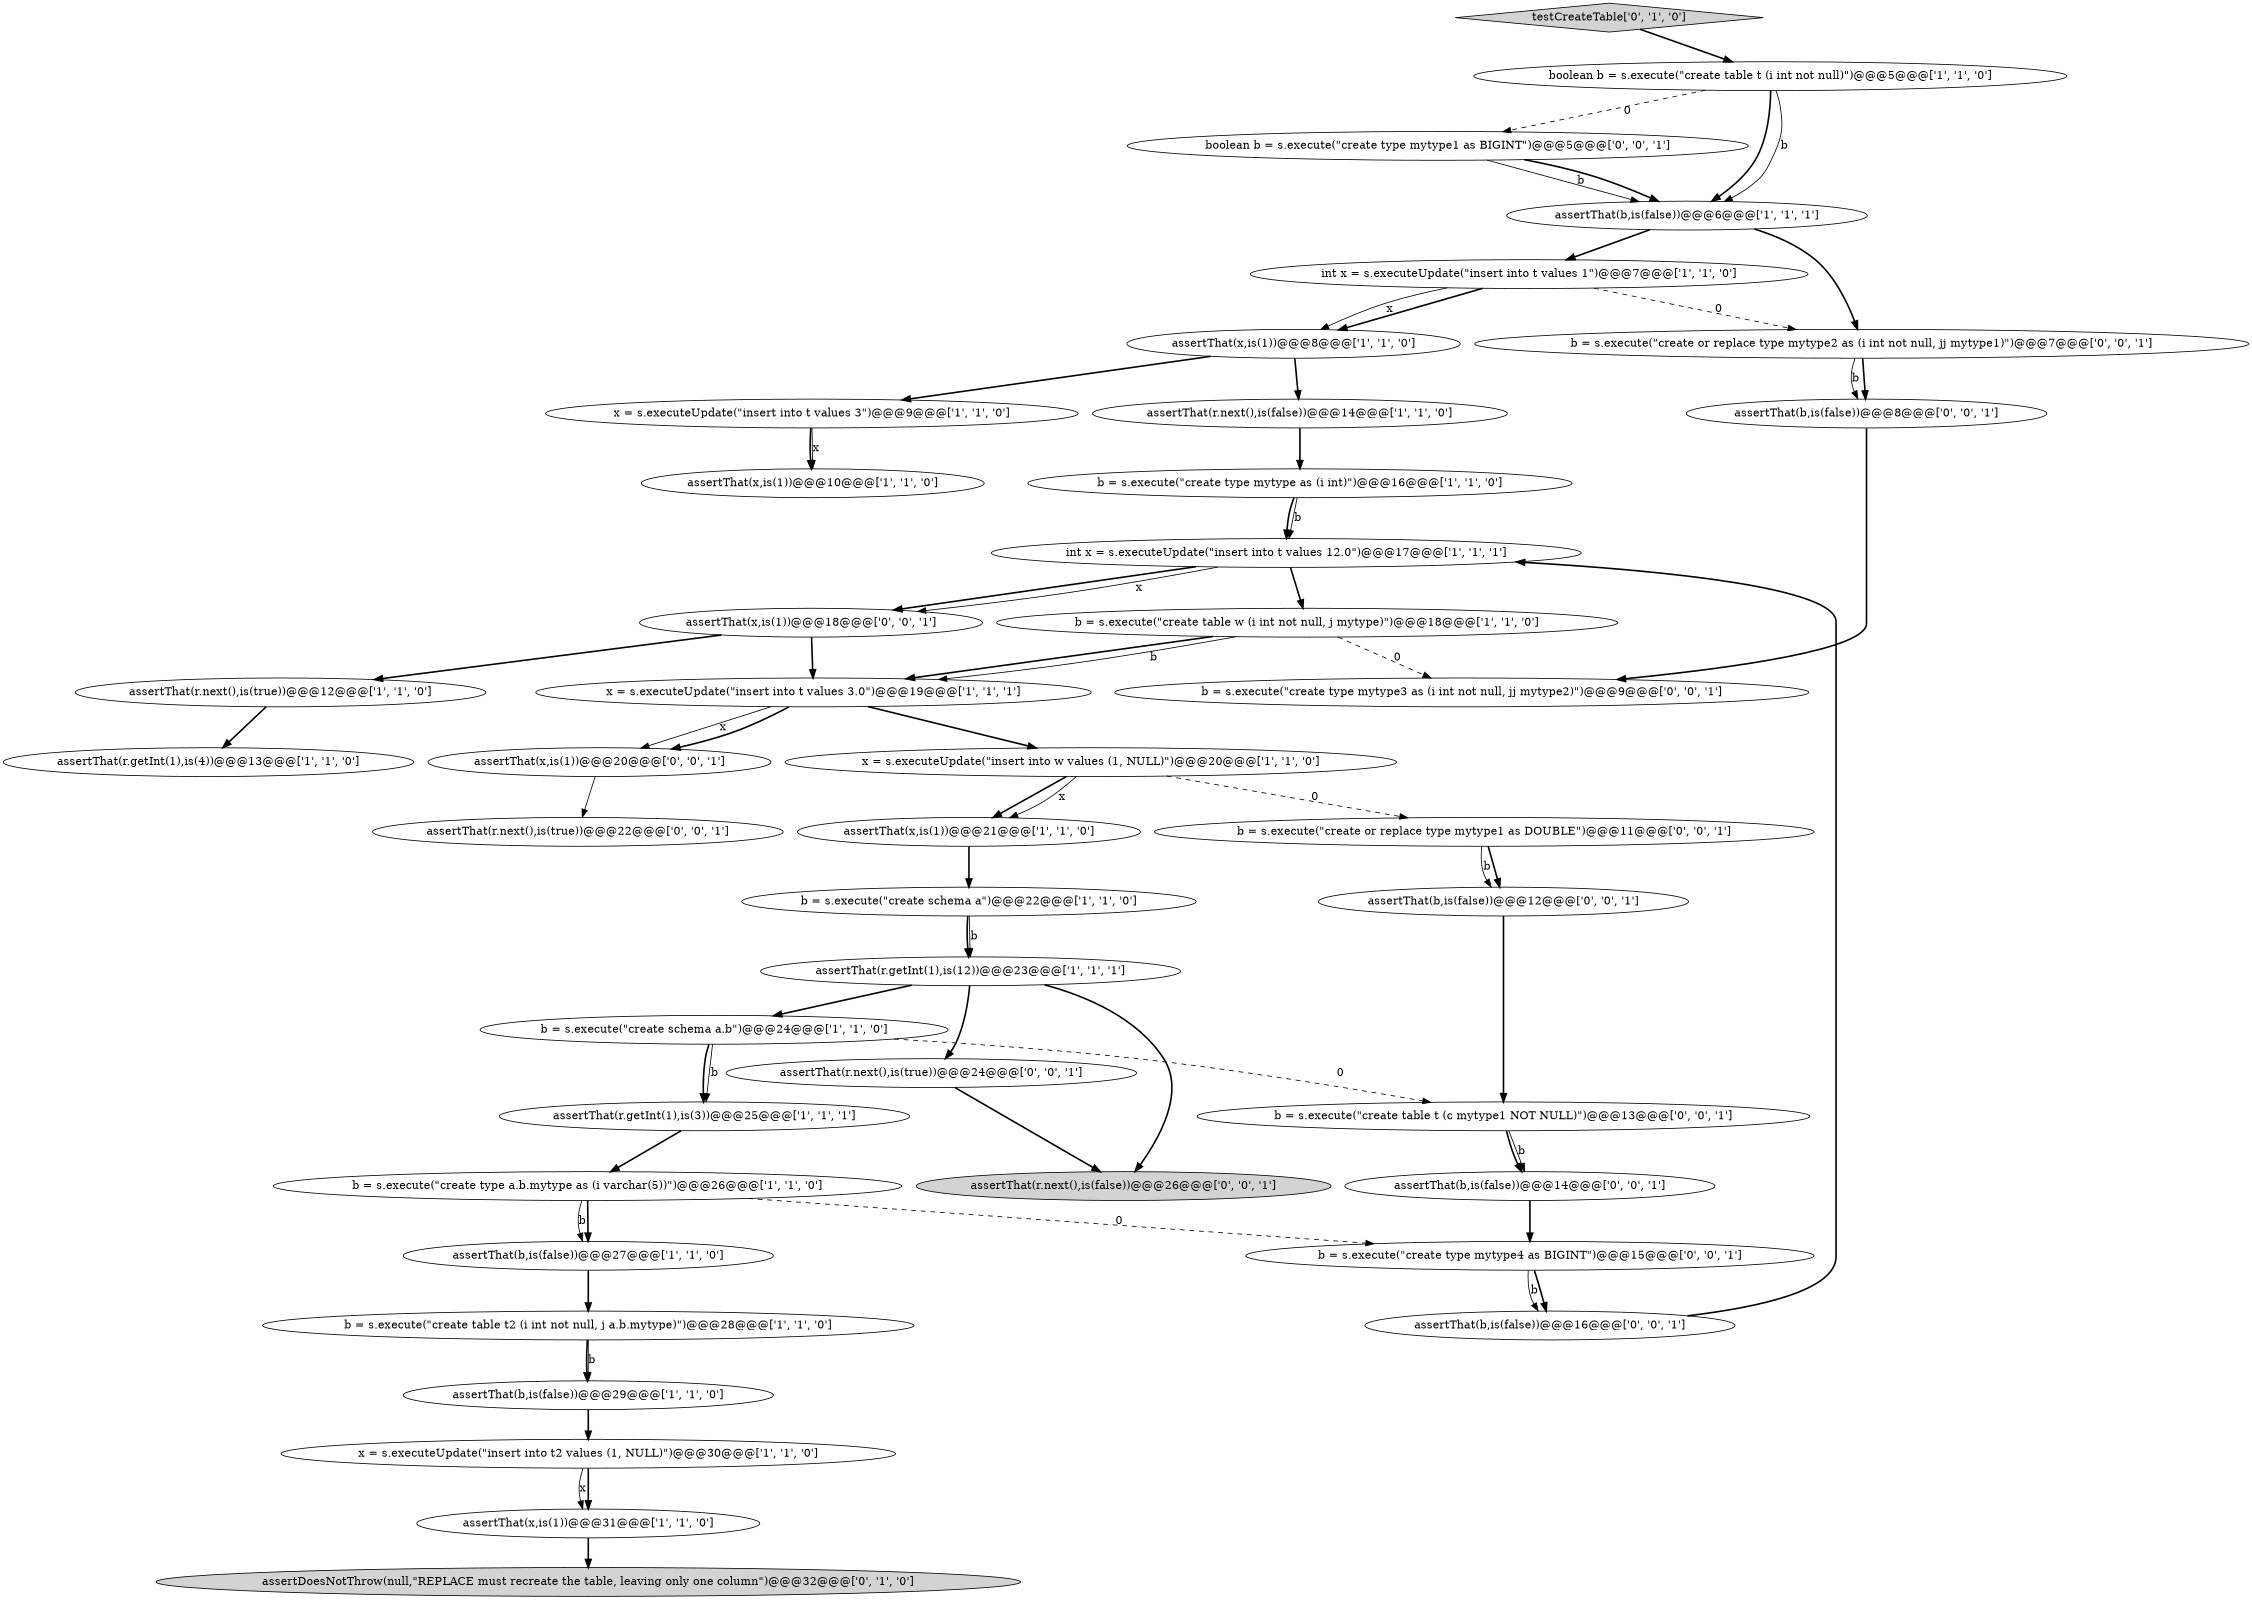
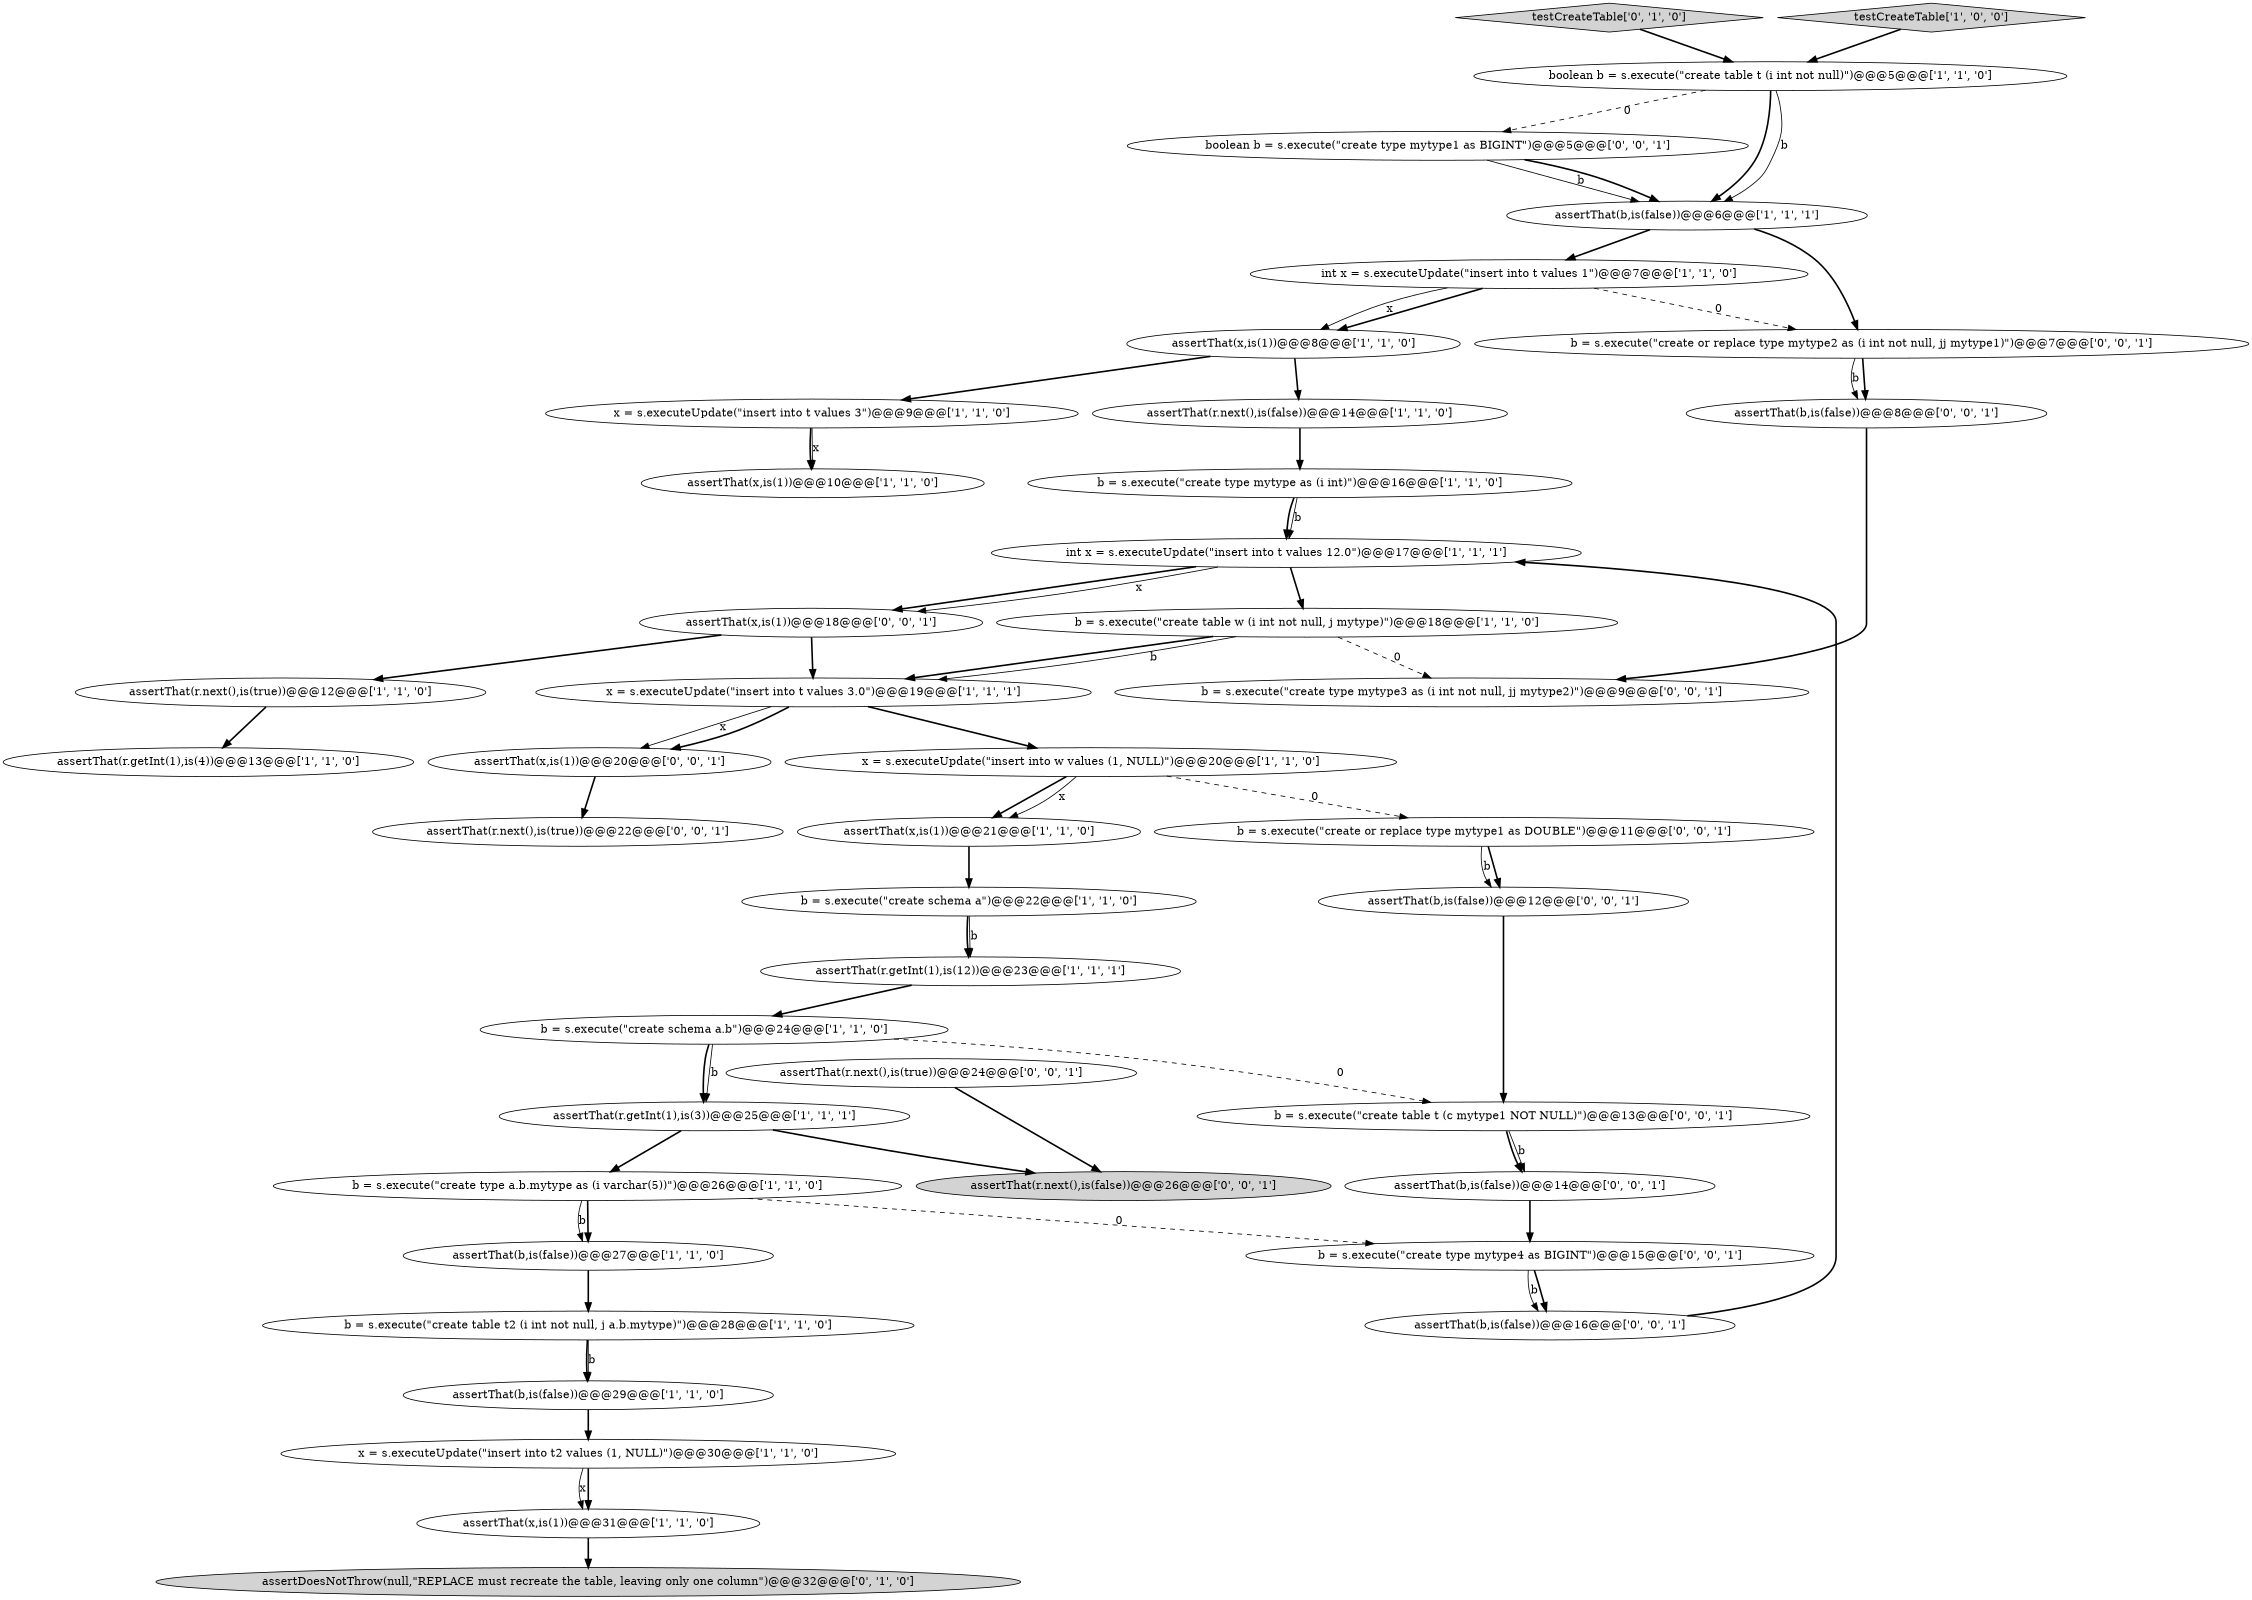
node "testCreateTable['1', '0', '0']": added
edge "assertThat(x,is(1))@@@20@@@['0', '0', '1']" -> "assertThat(r.next(),is(true))@@@22@@@['0', '0', '1']": style solid -> bold
edge "assertThat(r.getInt(1),is(12))@@@23@@@['1', '1', '1']" -> "assertThat(r.next(),is(true))@@@24@@@['0', '0', '1']": removed
edge "assertThat(r.getInt(1),is(12))@@@23@@@['1', '1', '1']" -> "assertThat(r.next(),is(false))@@@26@@@['0', '0', '1']": now "assertThat(r.getInt(1),is(3))@@@25@@@['1', '1', '1']" -> "assertThat(r.next(),is(false))@@@26@@@['0', '0', '1']"
